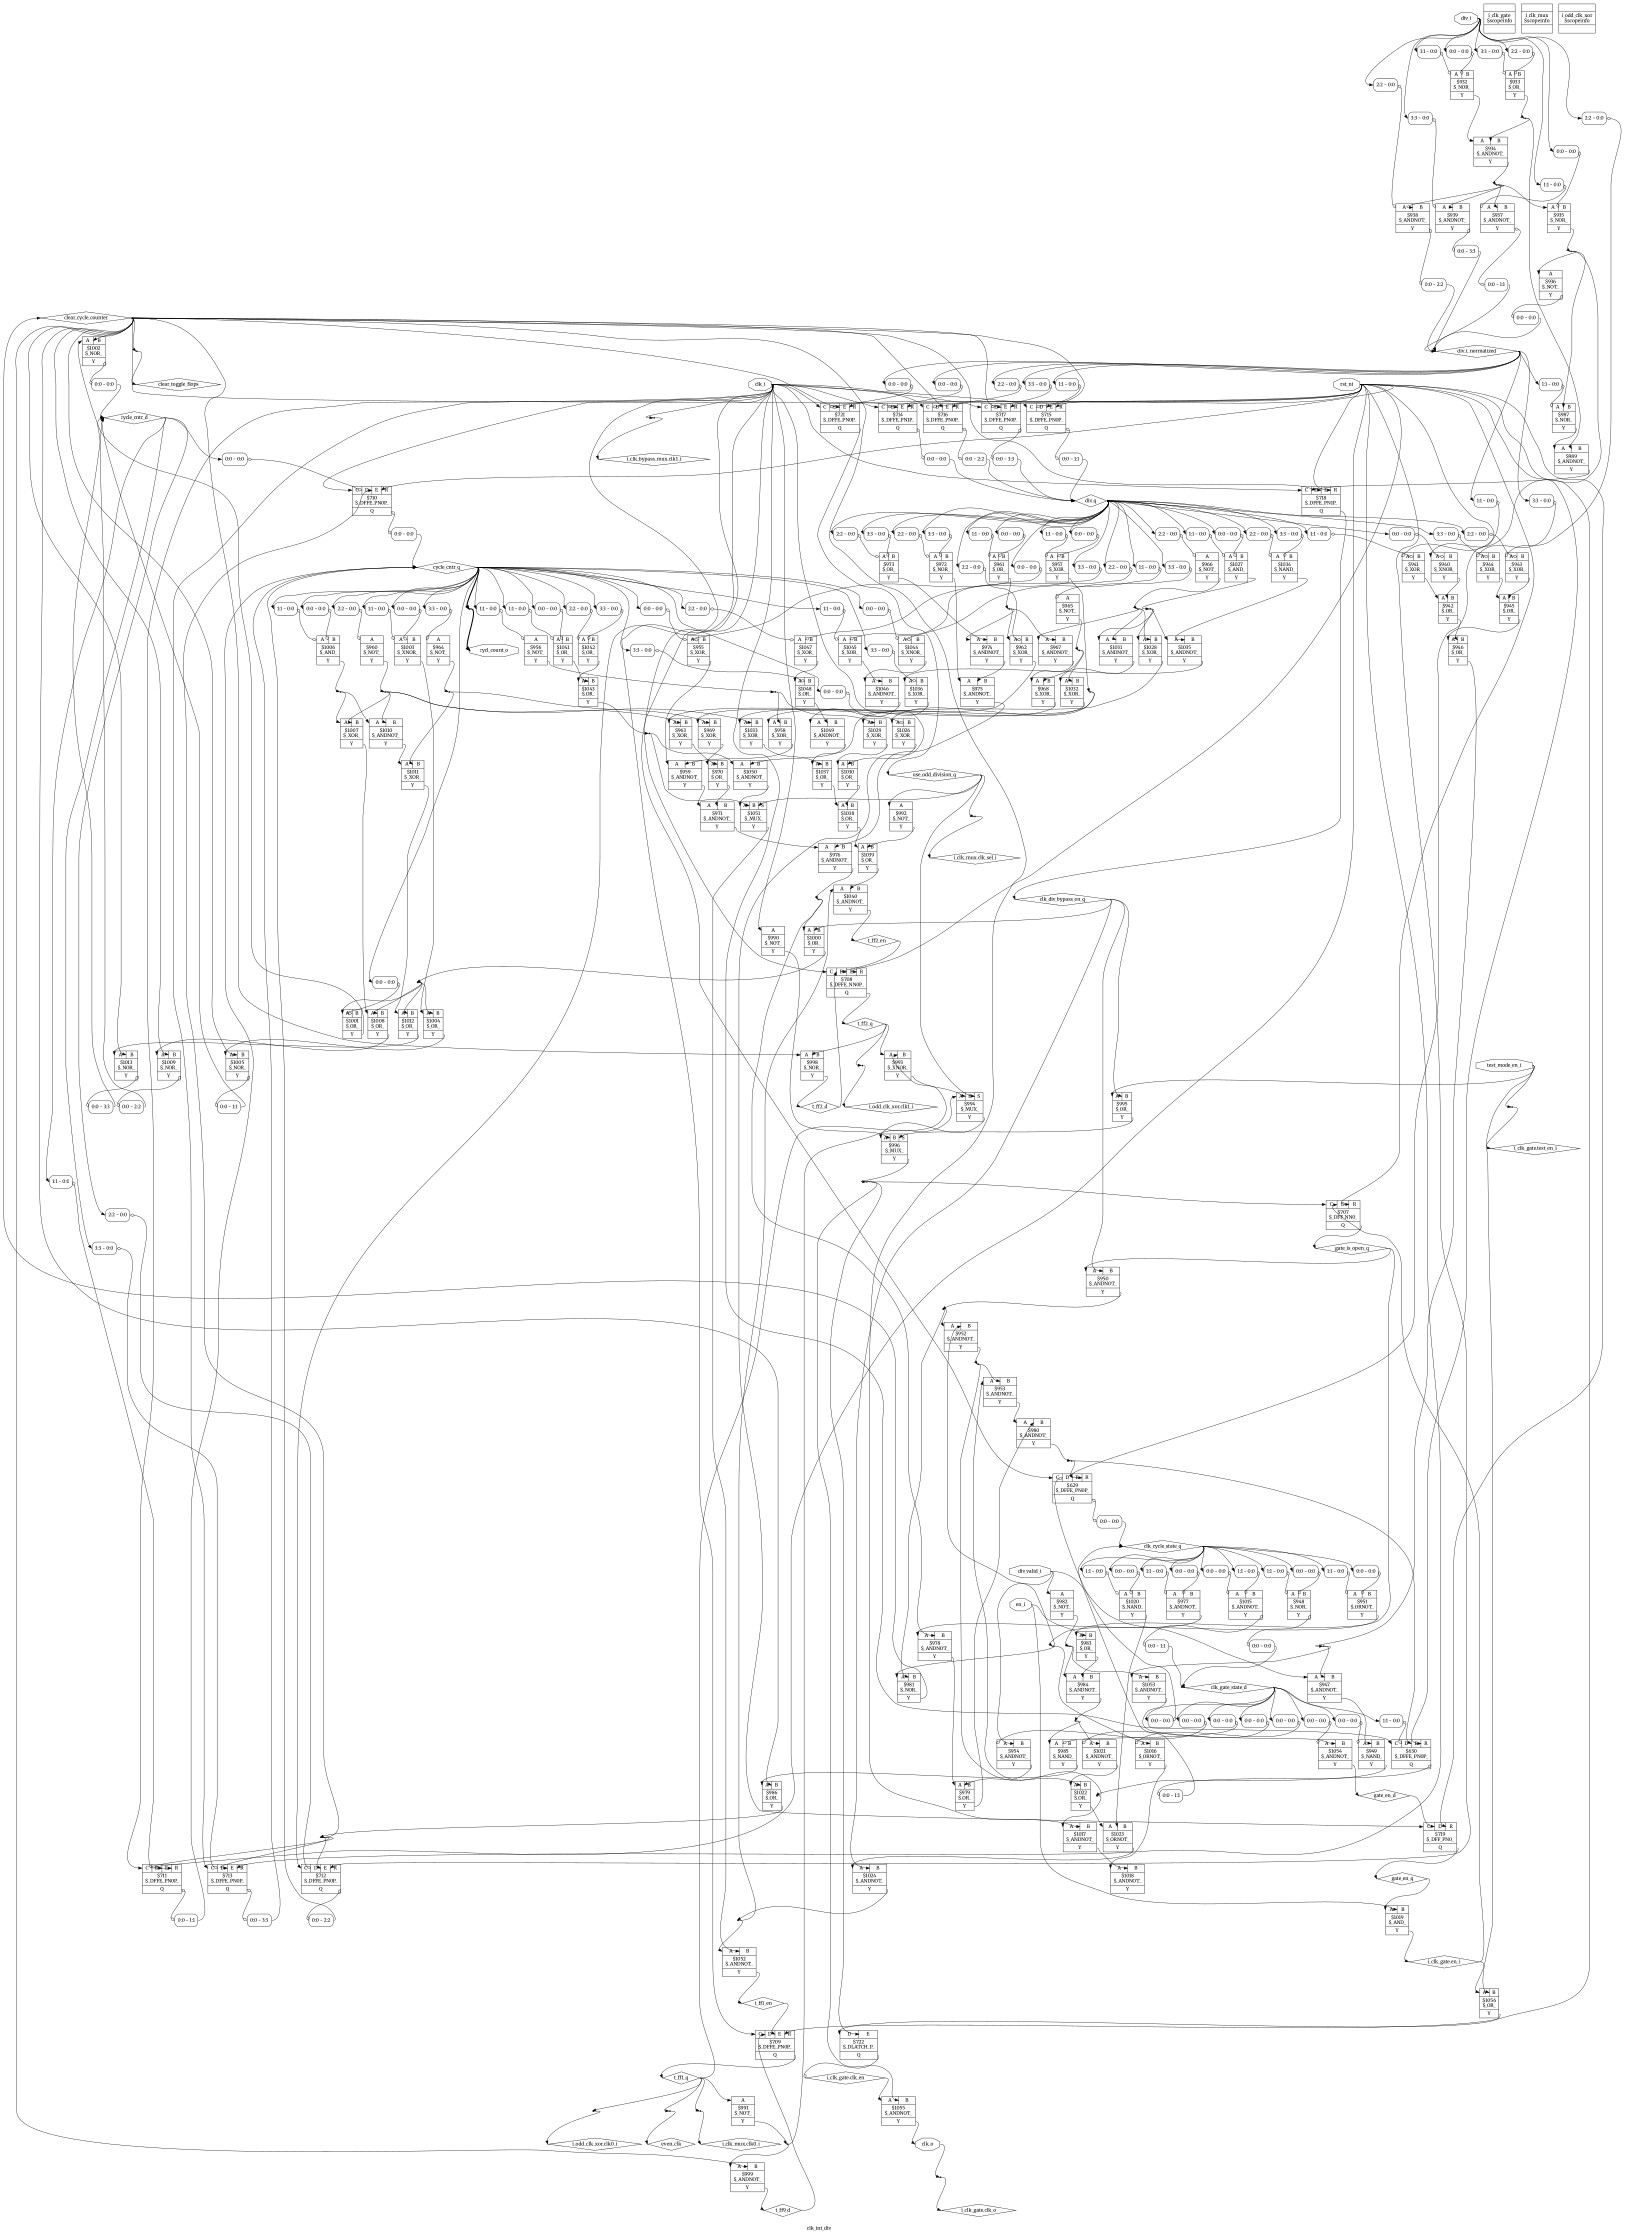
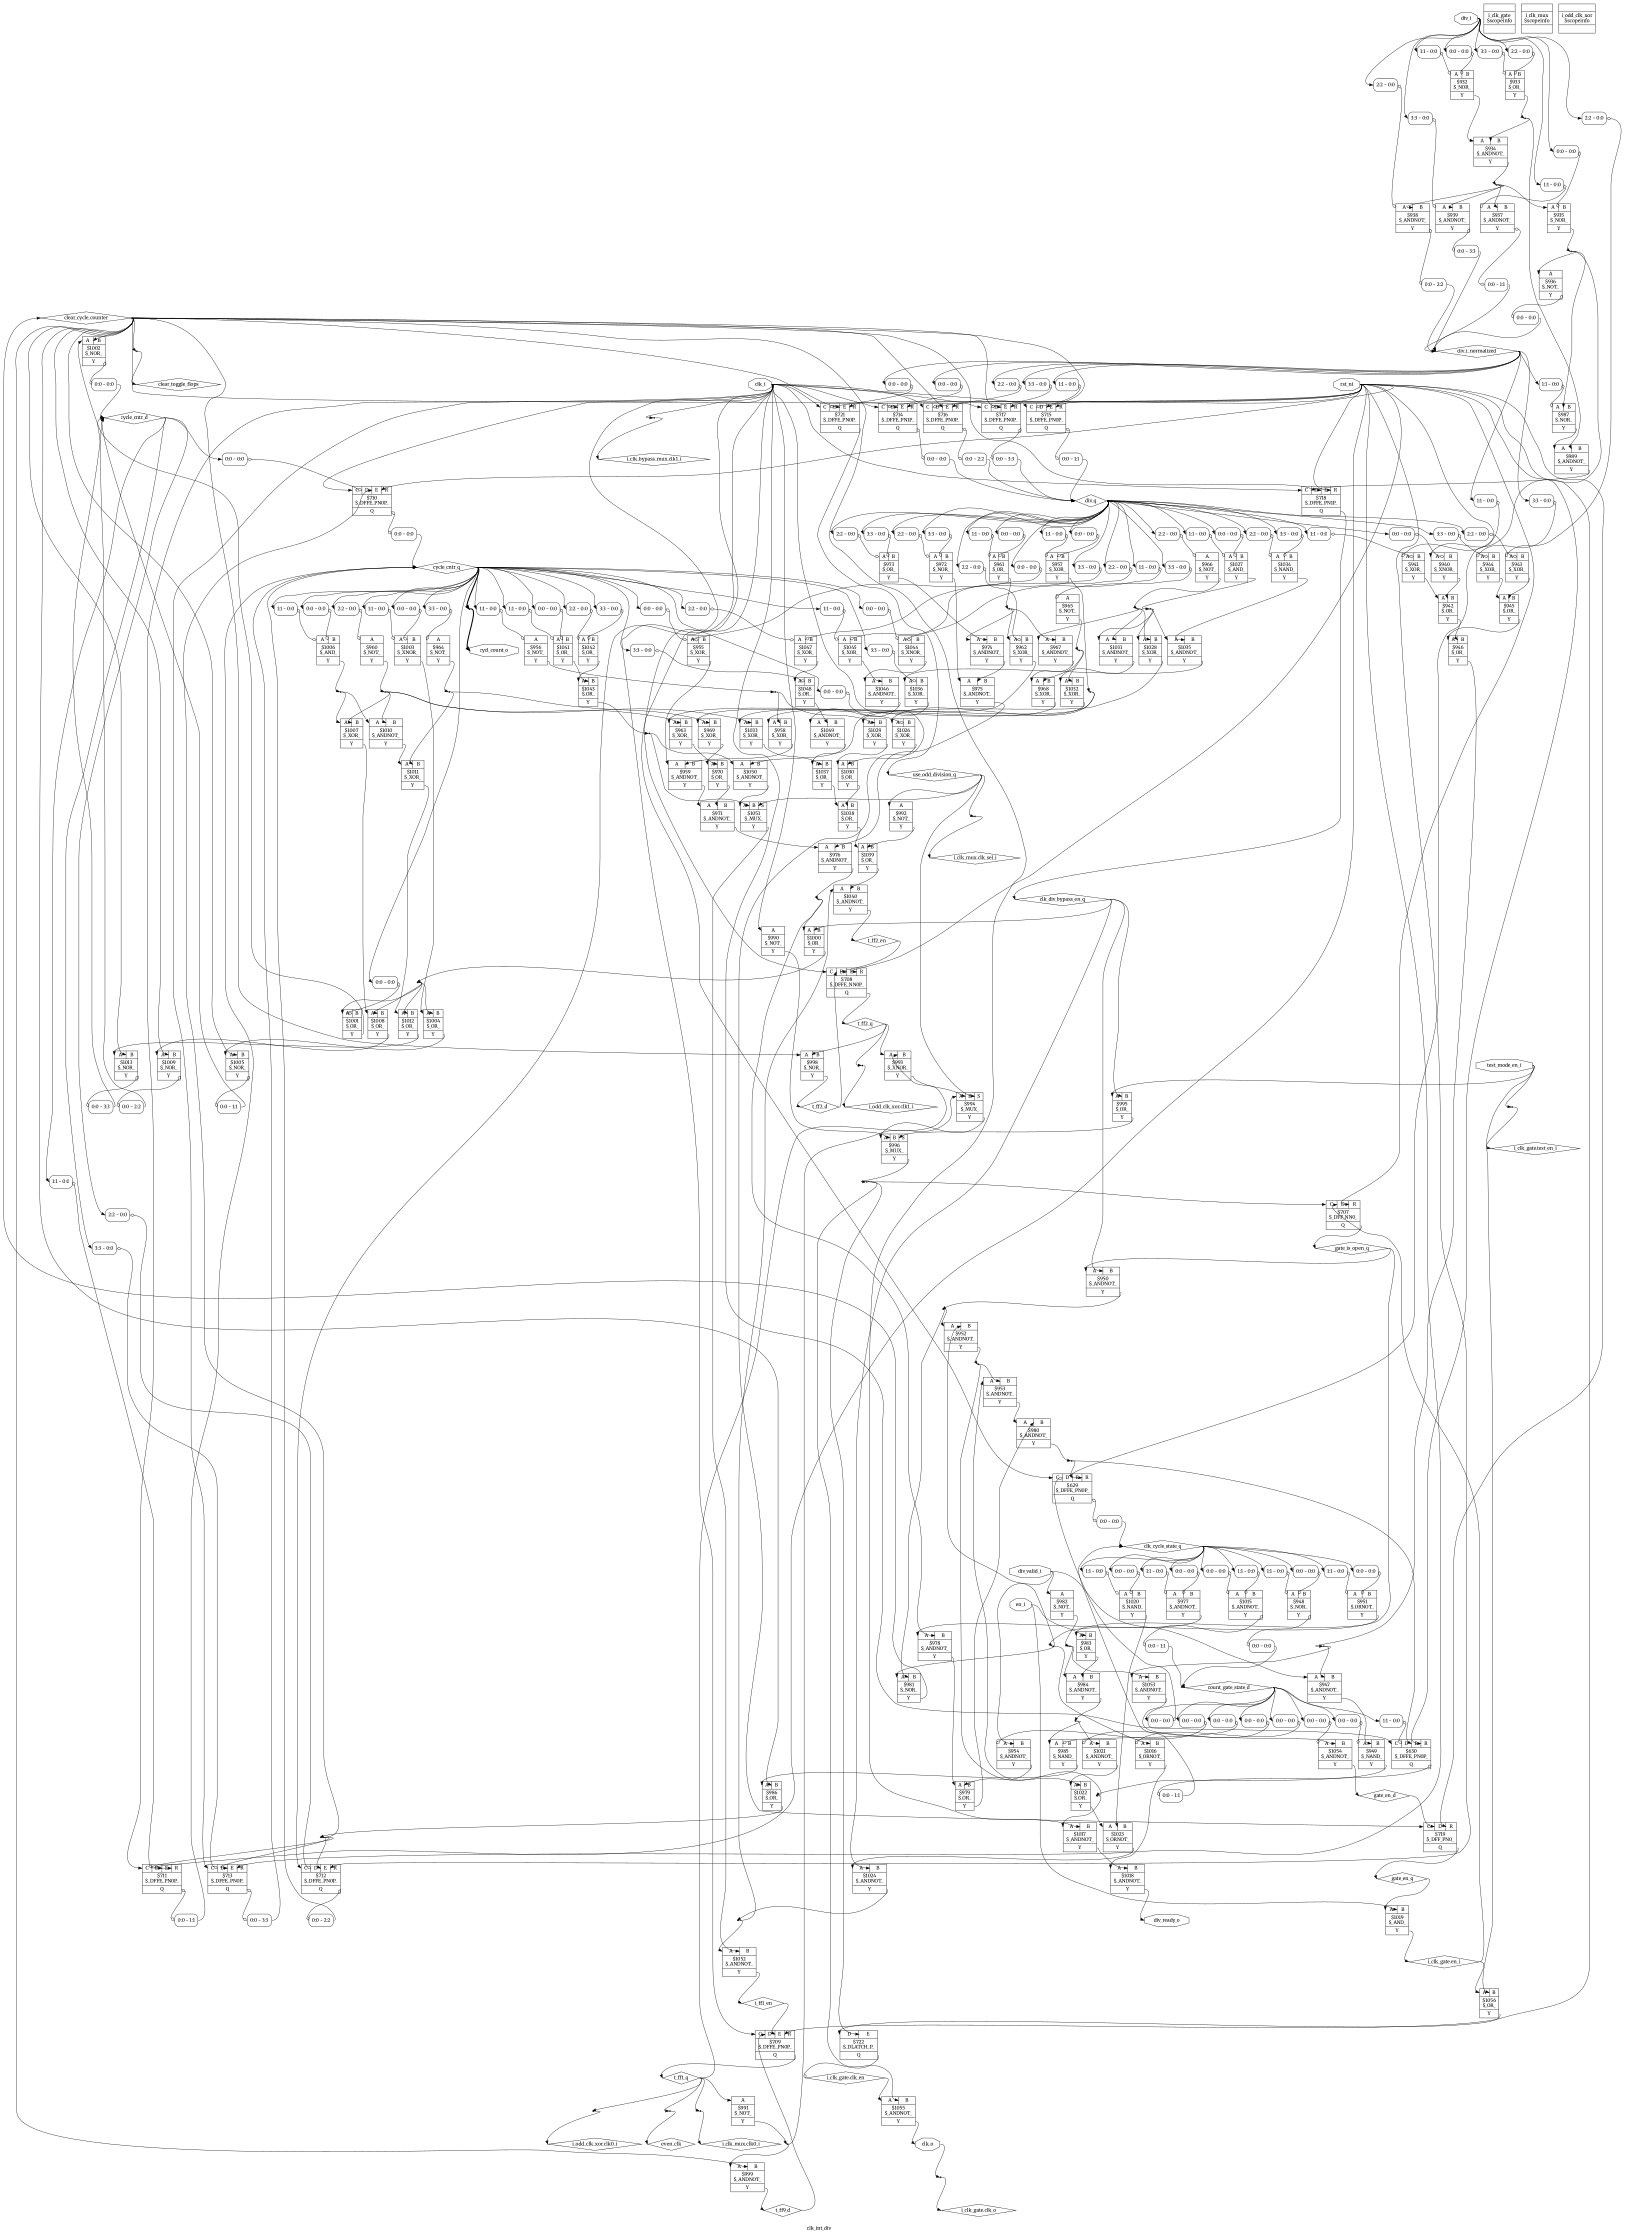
node "clk_gate_state_d": label "clk_gate_state_d" -> "count_gate_state_d"
node "div_ready_o": added
